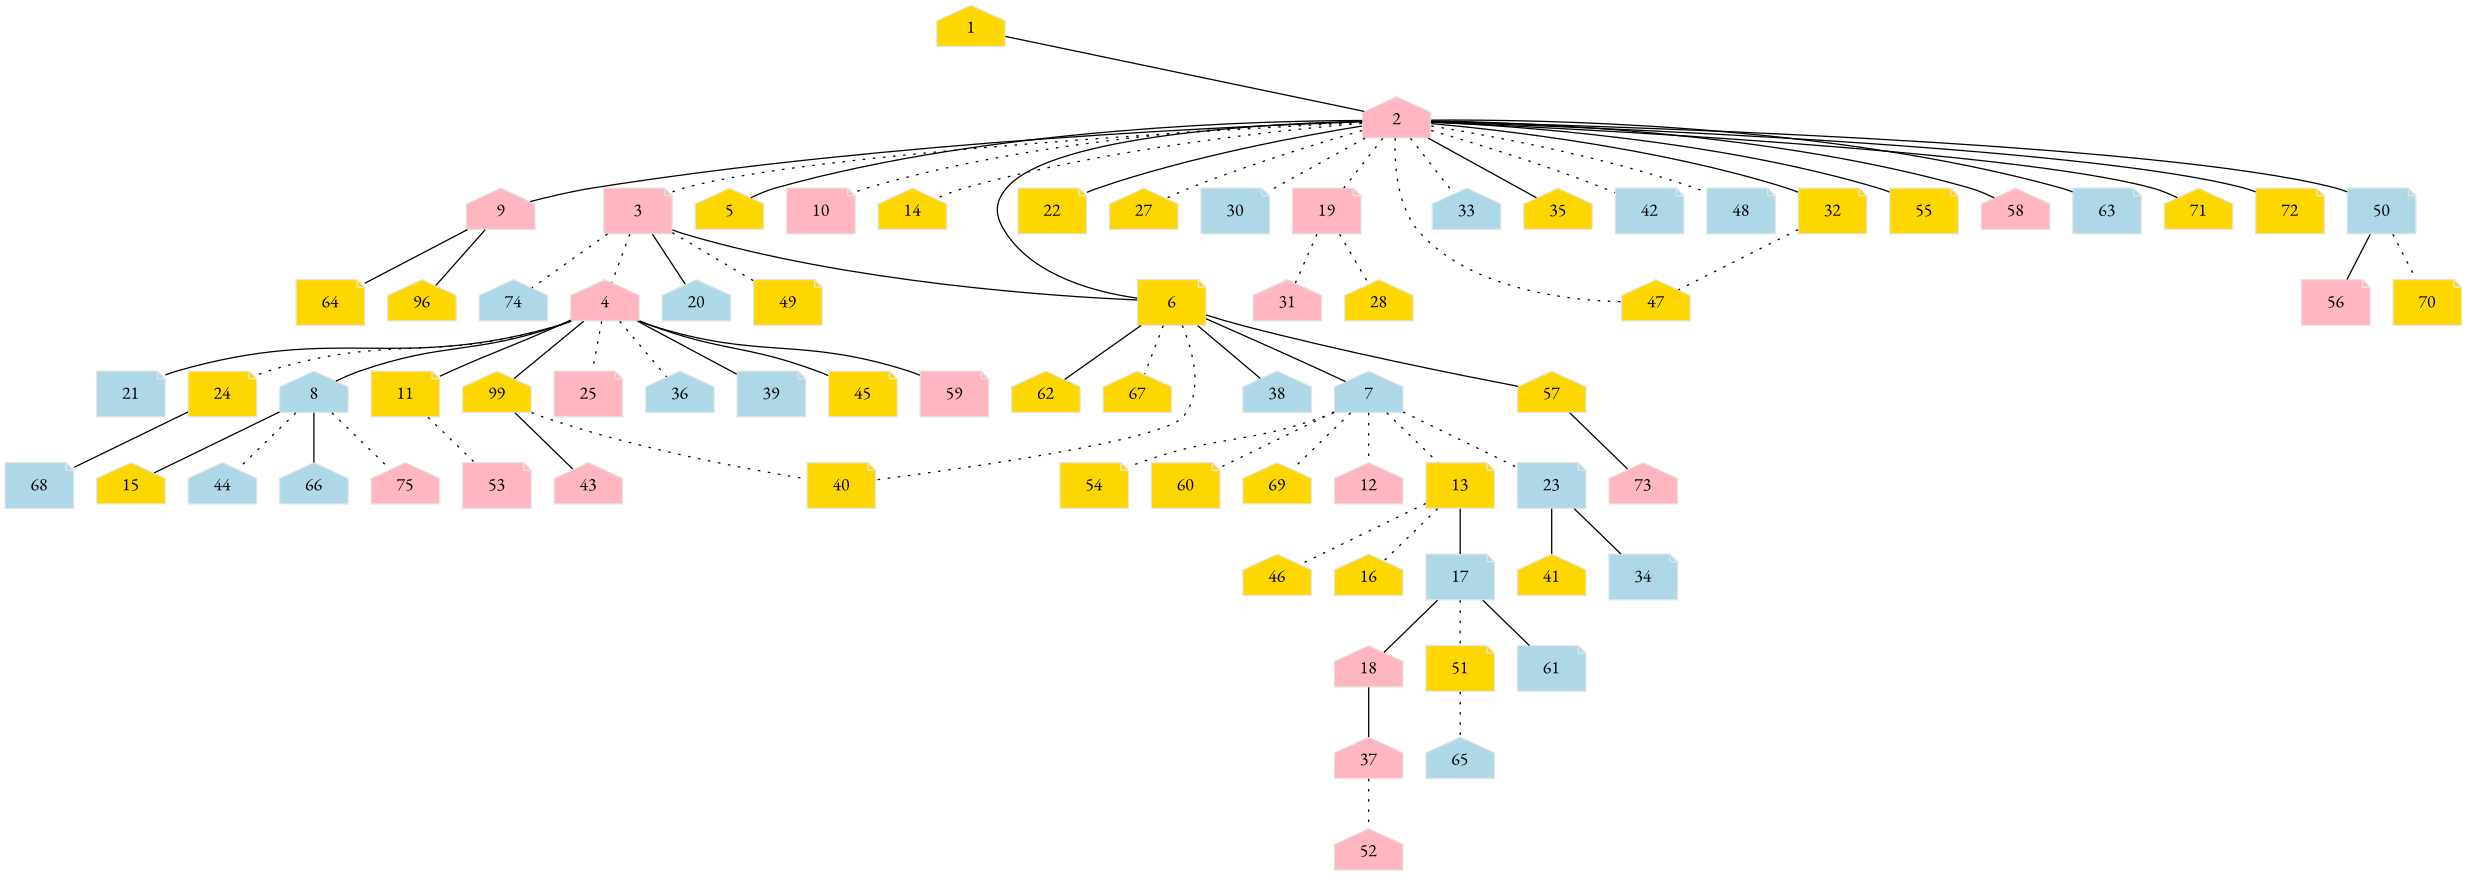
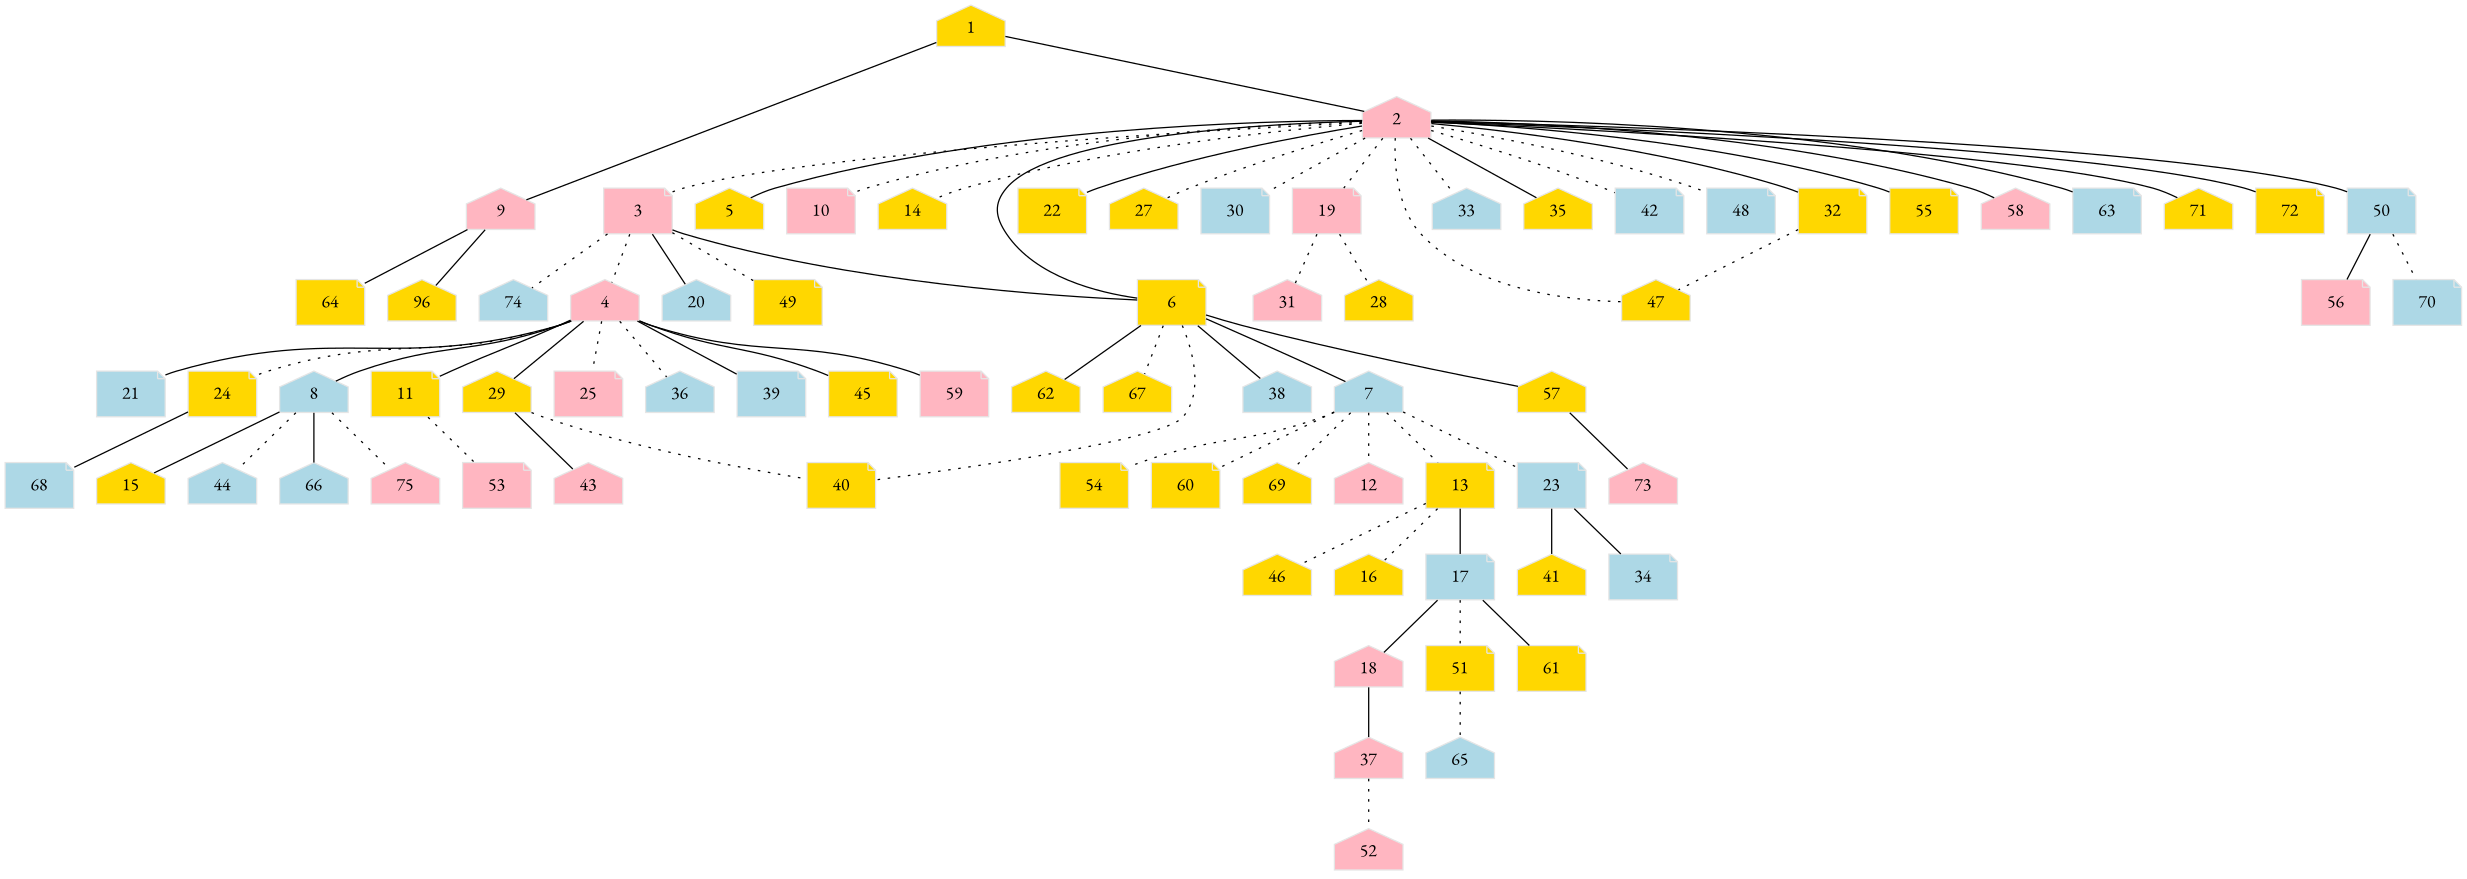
edge "2" -- "9": now "1" -- "9"
node "70": fillcolor gold -> lightblue
node "99": label "99" -> "29"
node "61": fillcolor lightblue -> gold
